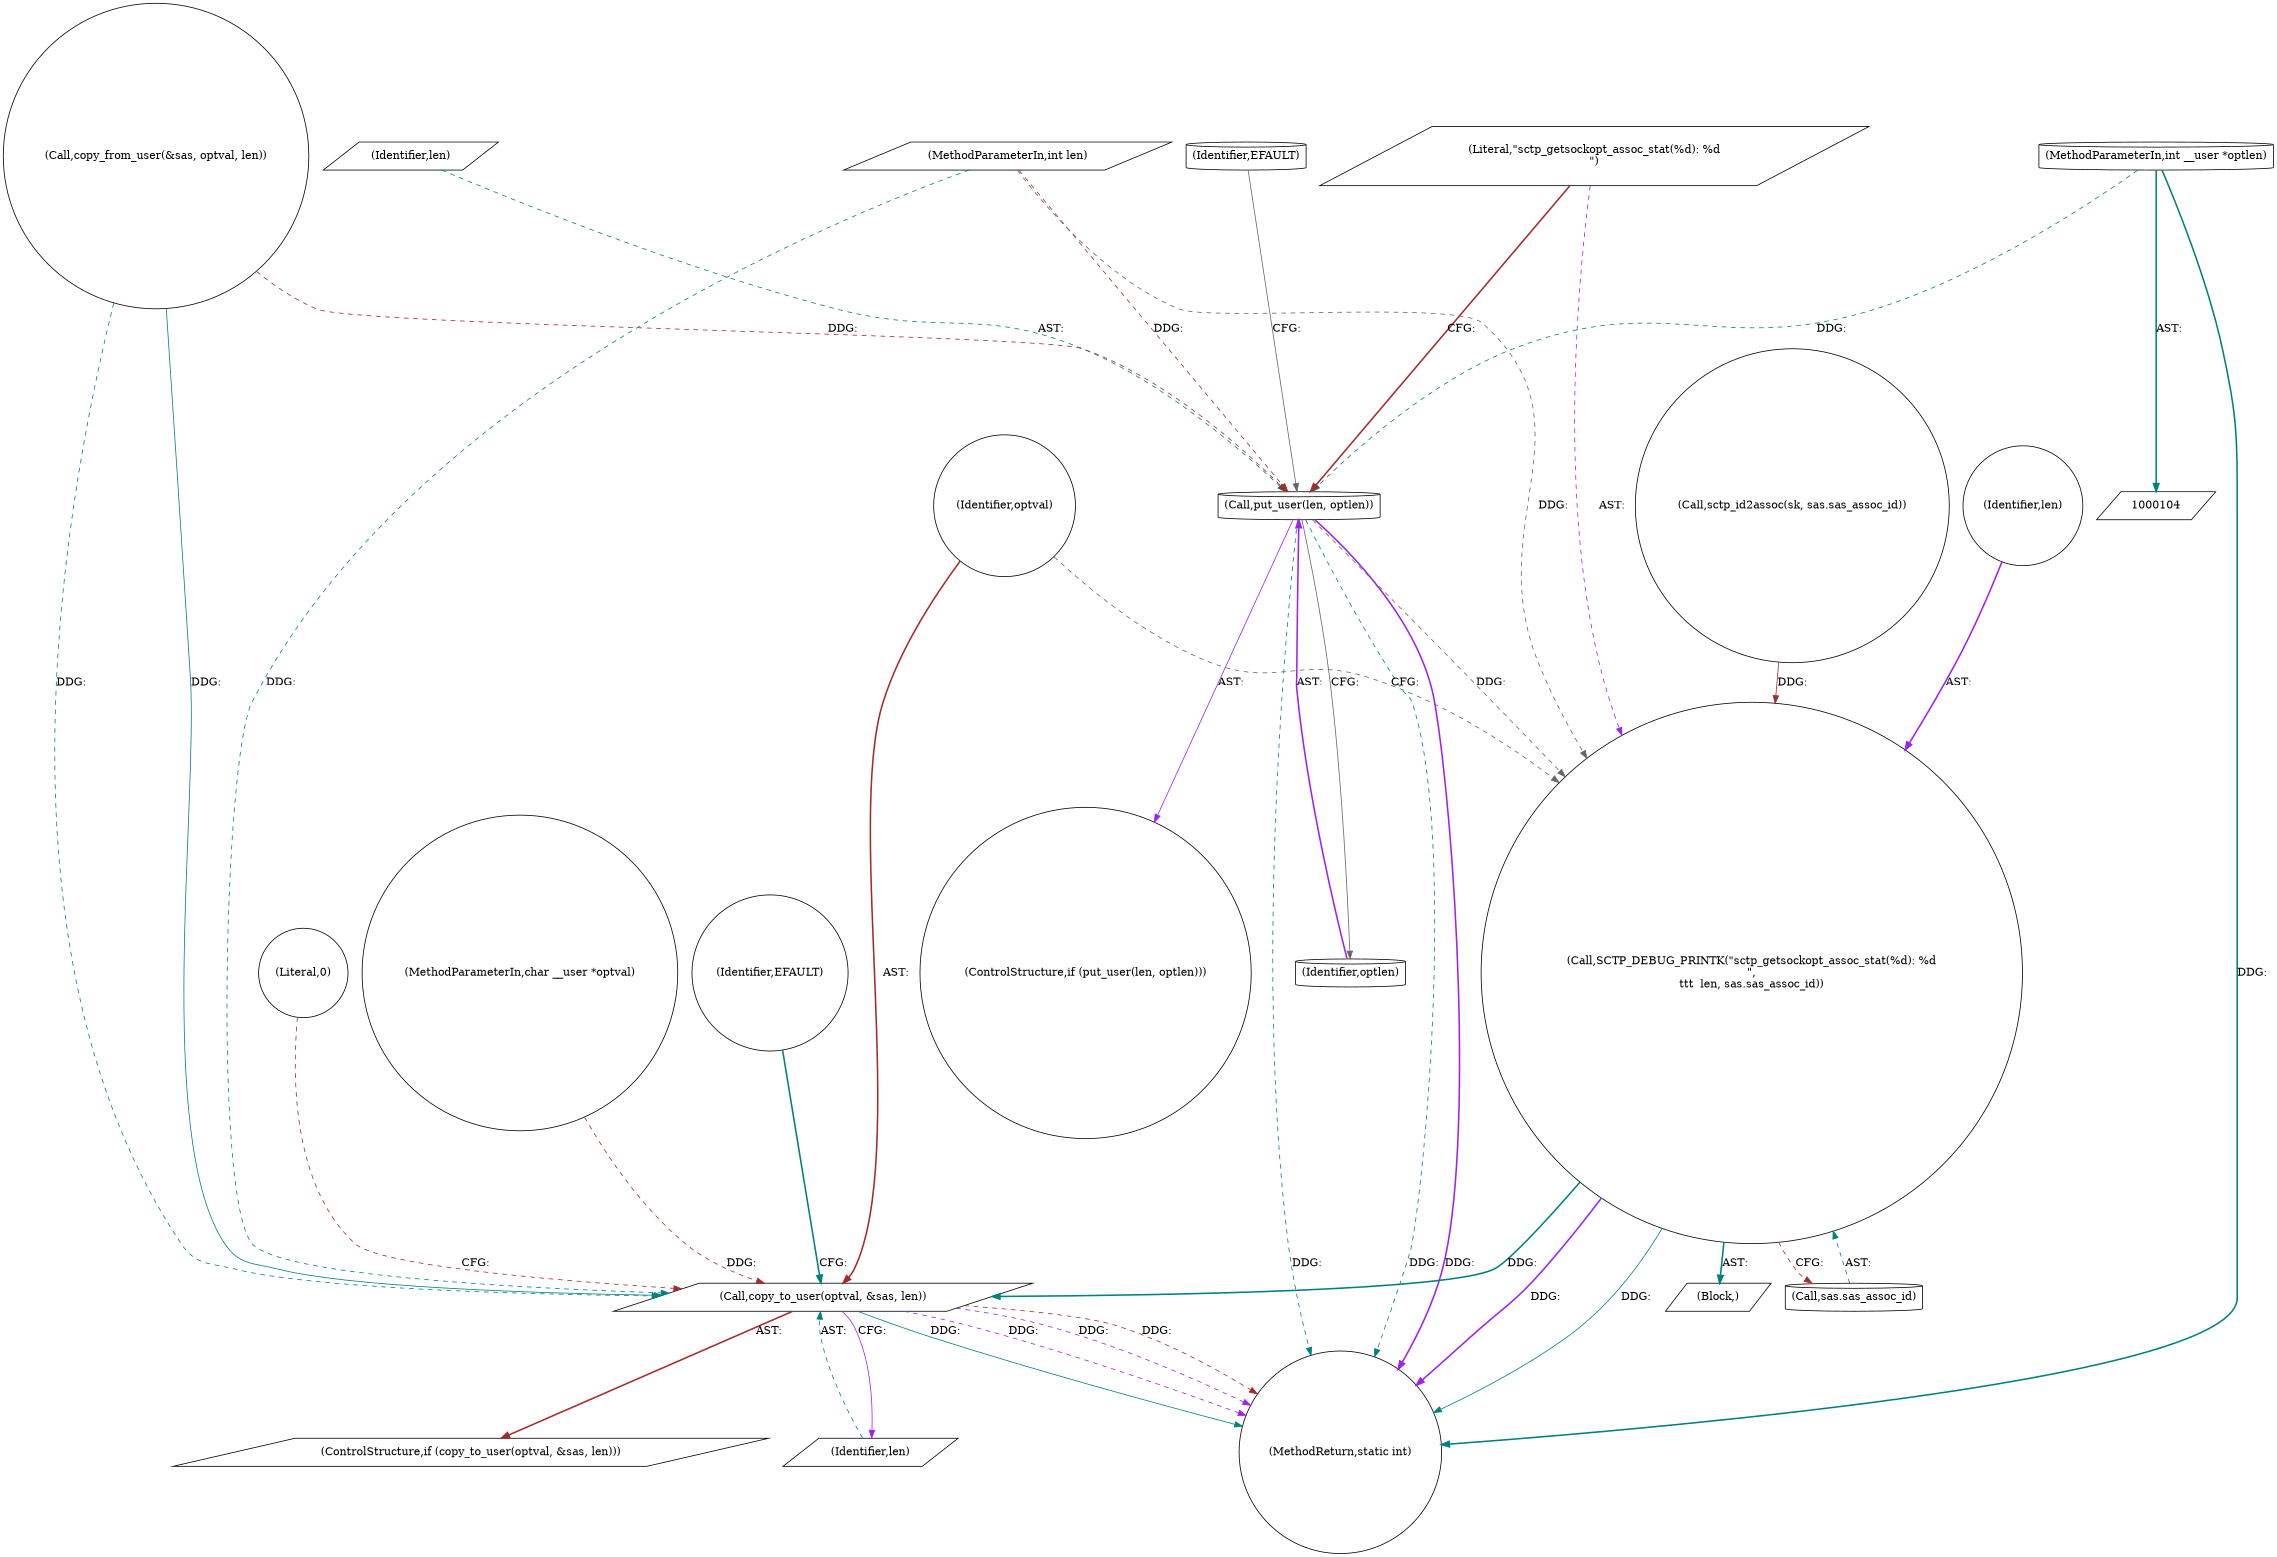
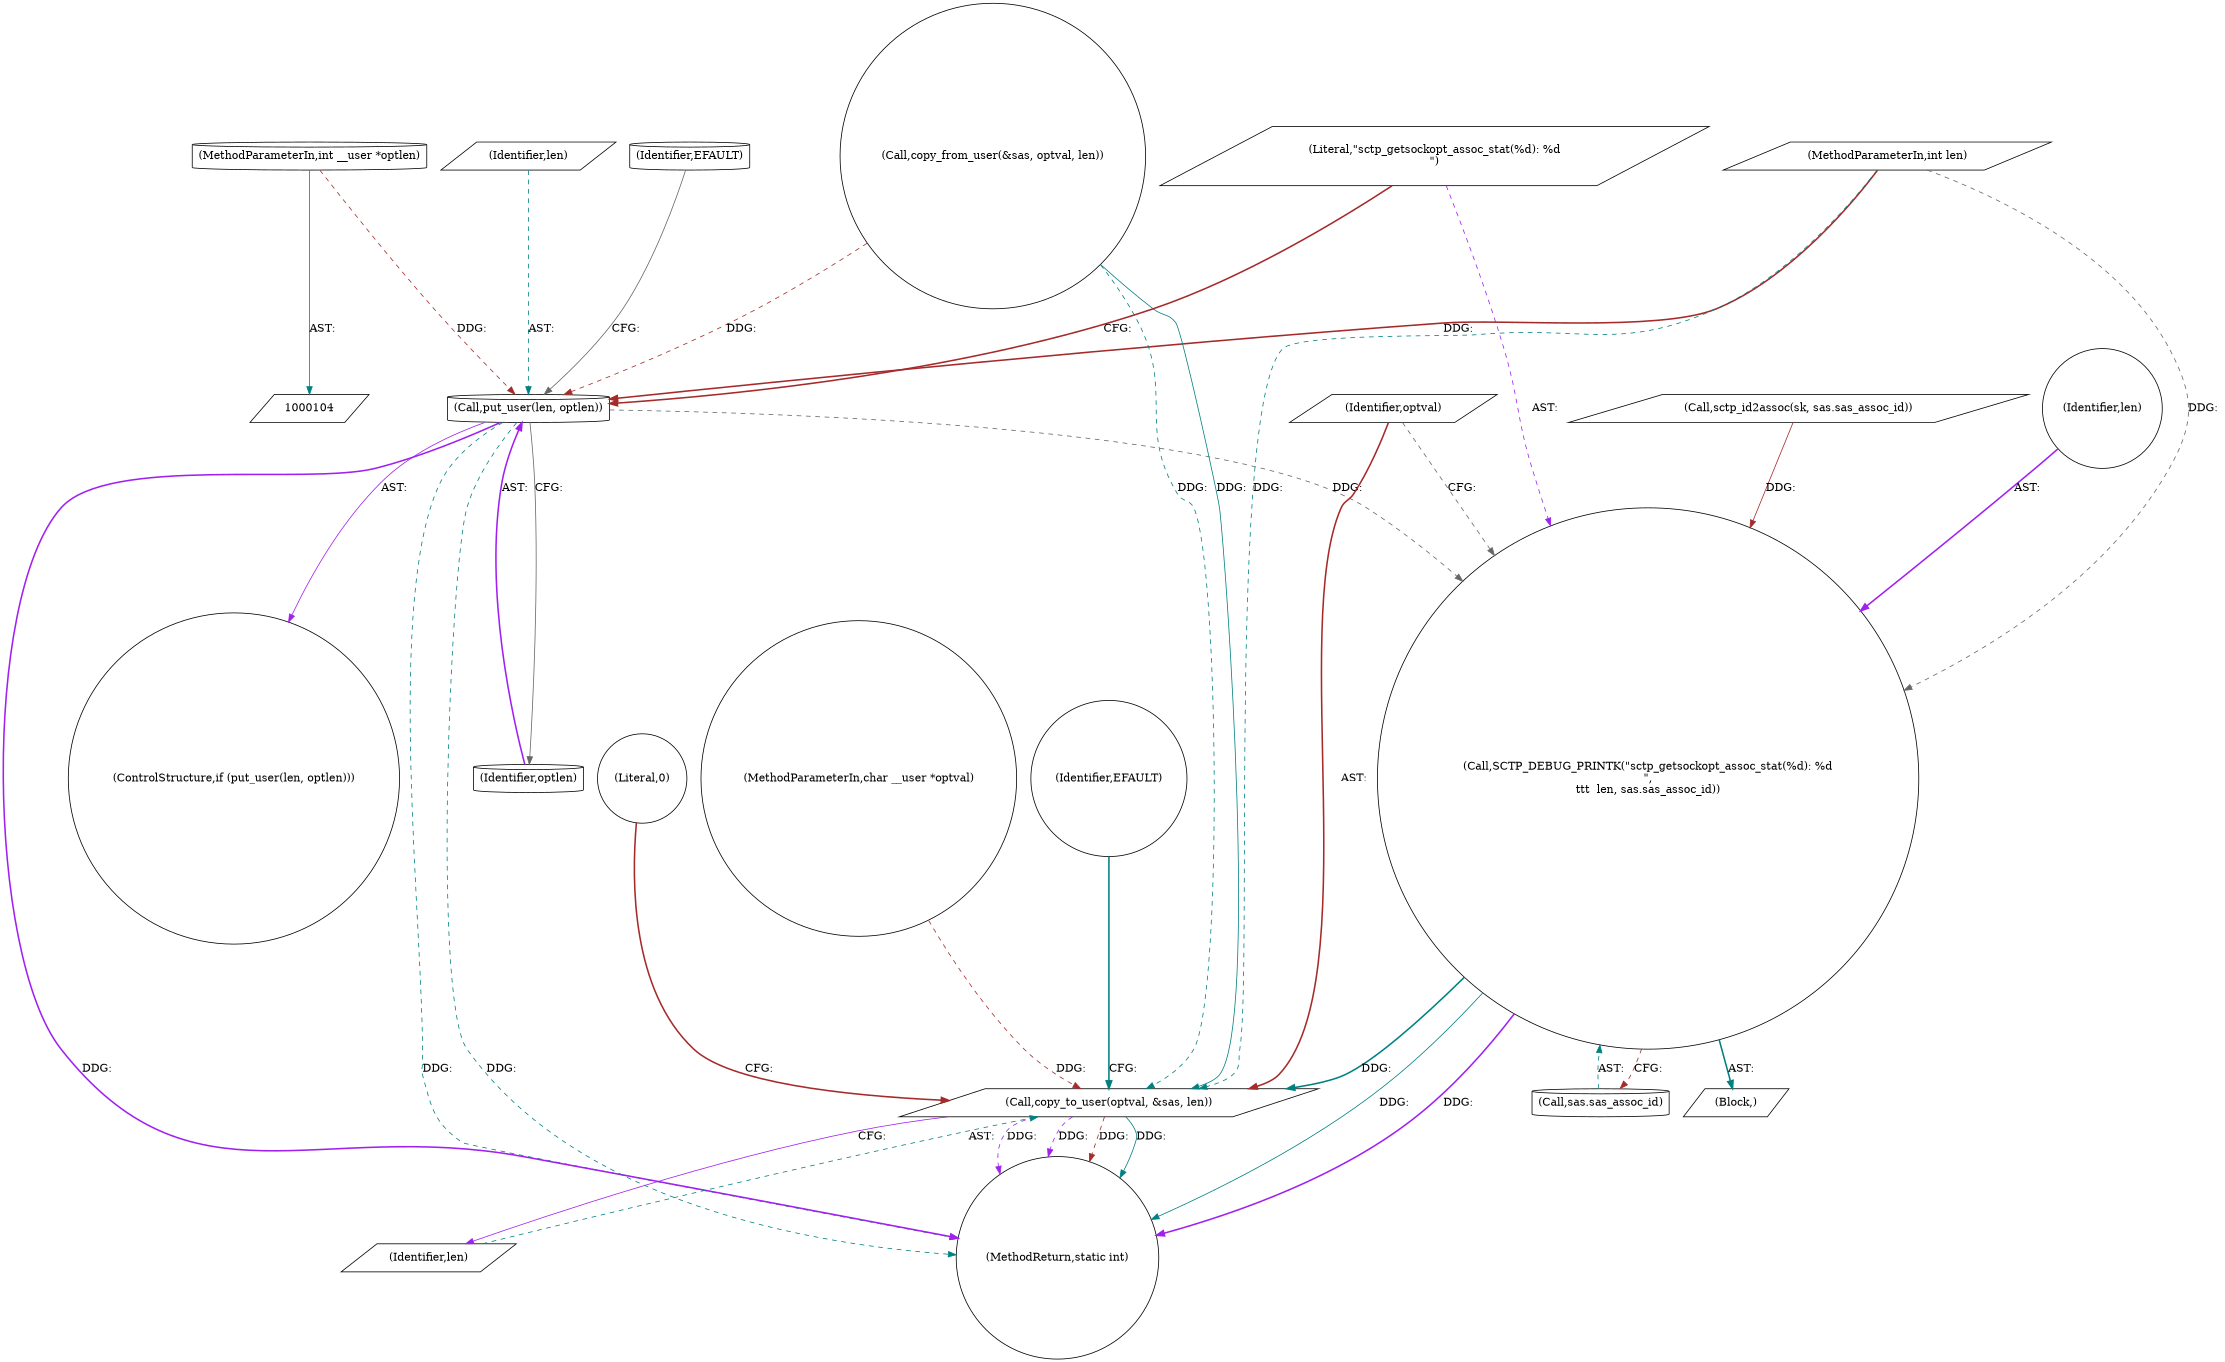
edge "(MethodParameterIn,int __user *optlen)" -> "(Call,put_user(len, optlen))": color teal -> brown
edge "(MethodParameterIn,int __user *optlen)" -> "1000104": style bold -> solid
edge "(MethodParameterIn,int len)" -> "(Call,put_user(len, optlen))": style dashed -> bold
node "(Identifier,optval)": shape circle -> parallelogram
node "(Call,sctp_id2assoc(sk, sas.sas_assoc_id))": shape circle -> parallelogram
edge "(MethodParameterIn,int __user *optlen)" -> "(MethodReturn,static int)": removed, label "DDG:"
edge "(Literal,0)" -> "(Call,copy_to_user(optval, &sas, len))": style dashed -> bold
node "(ControlStructure,if (copy_to_user(optval, &sas, len)))": removed
